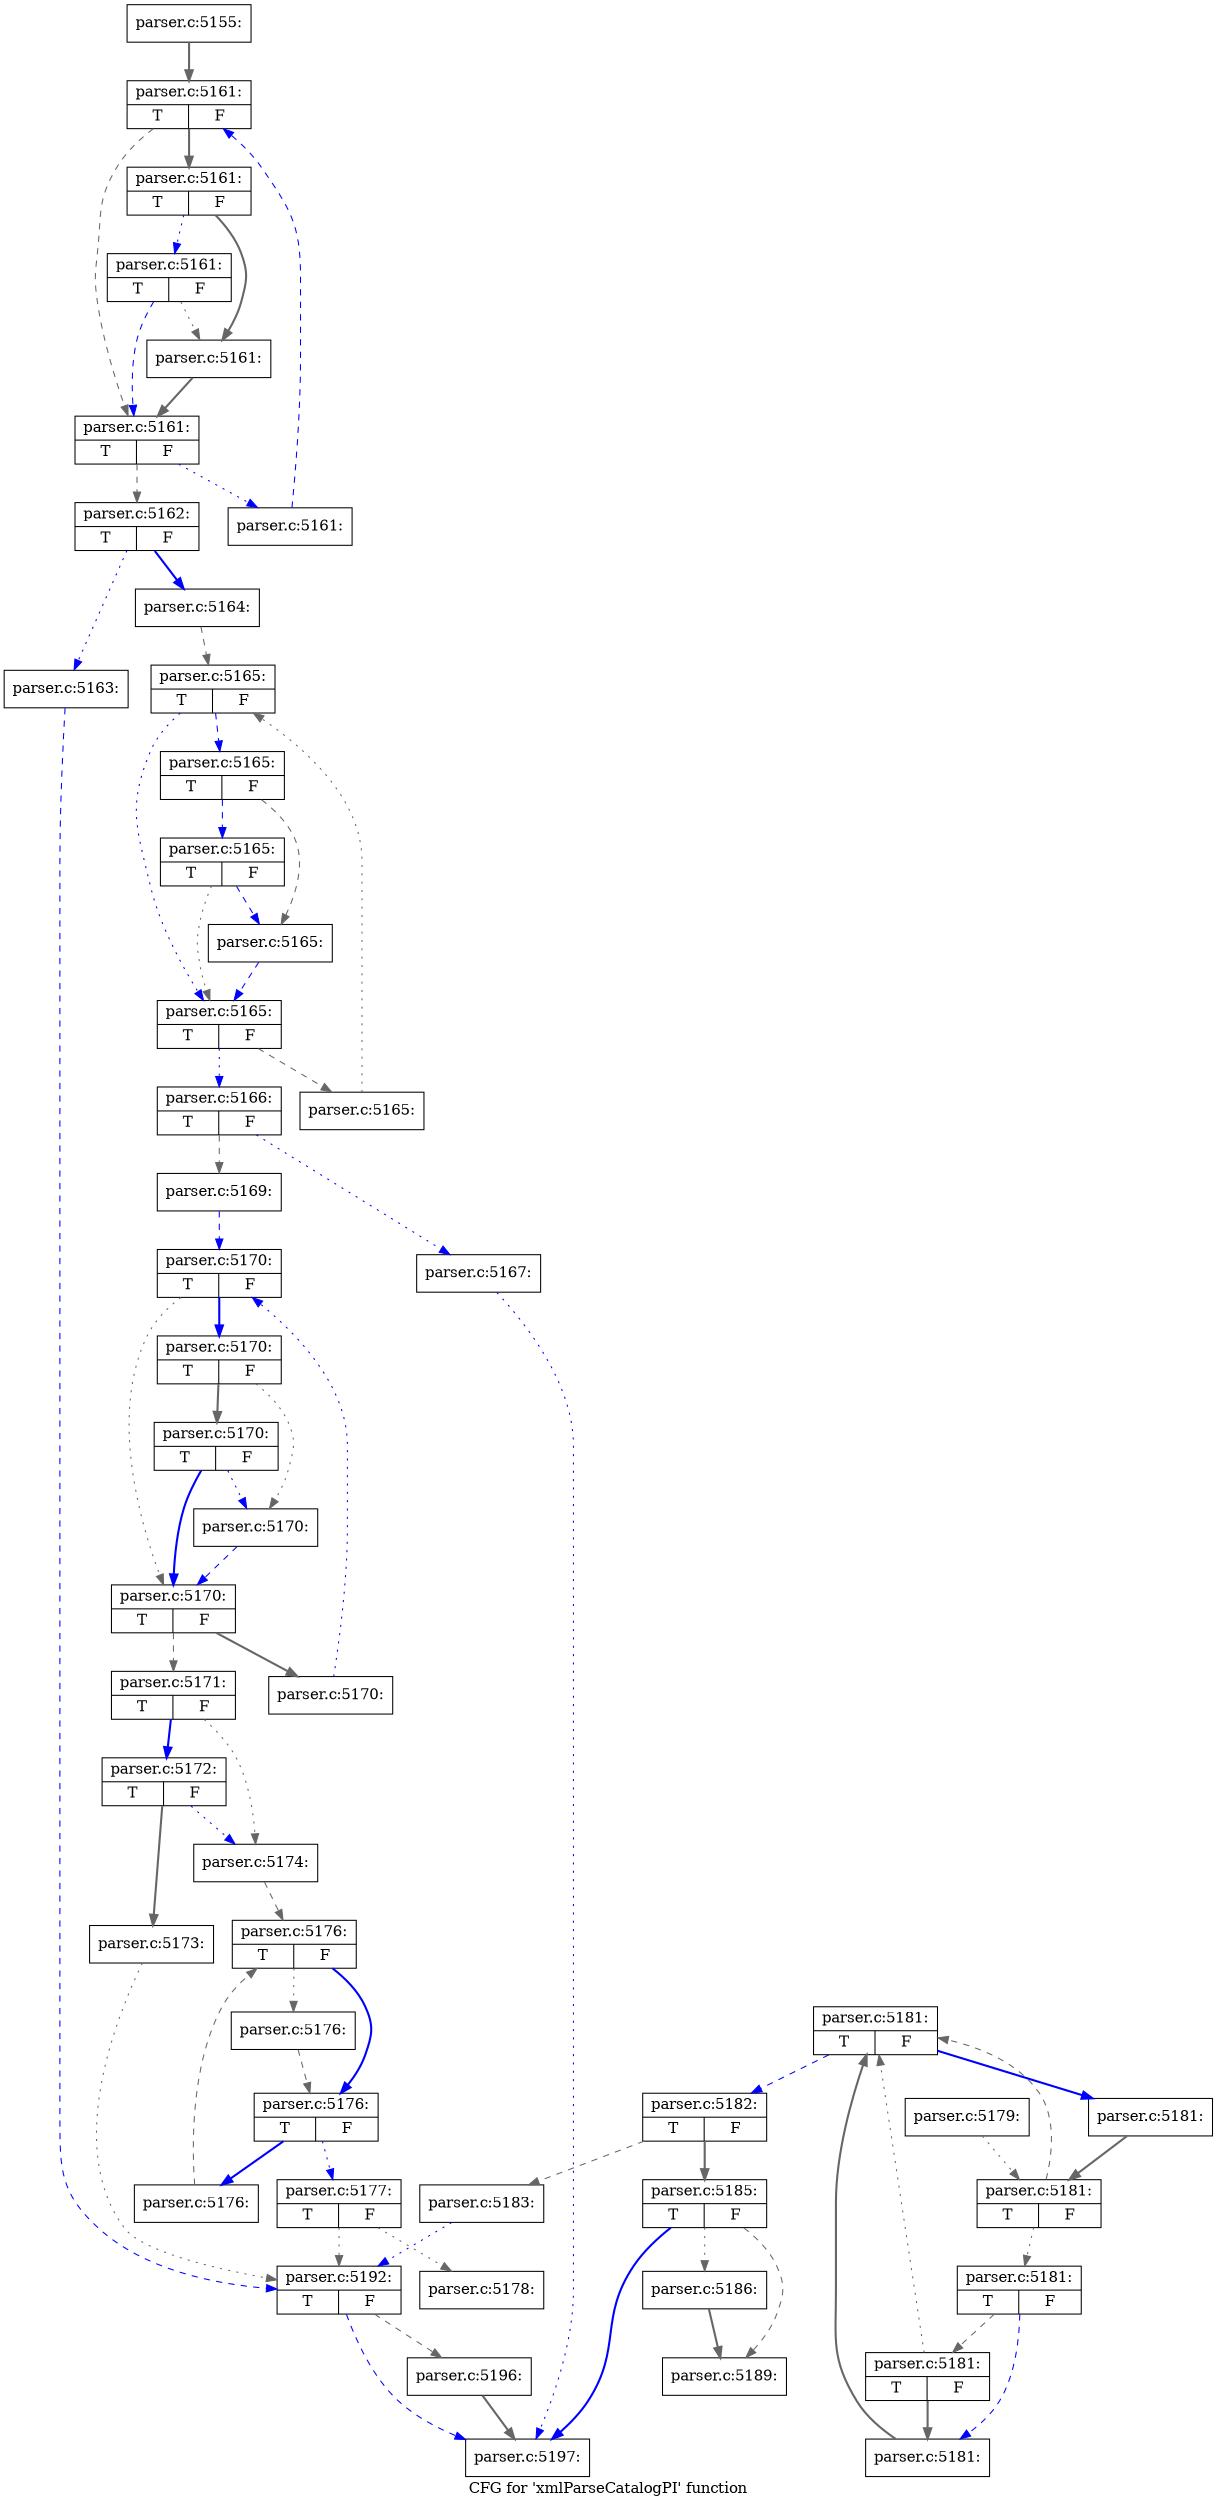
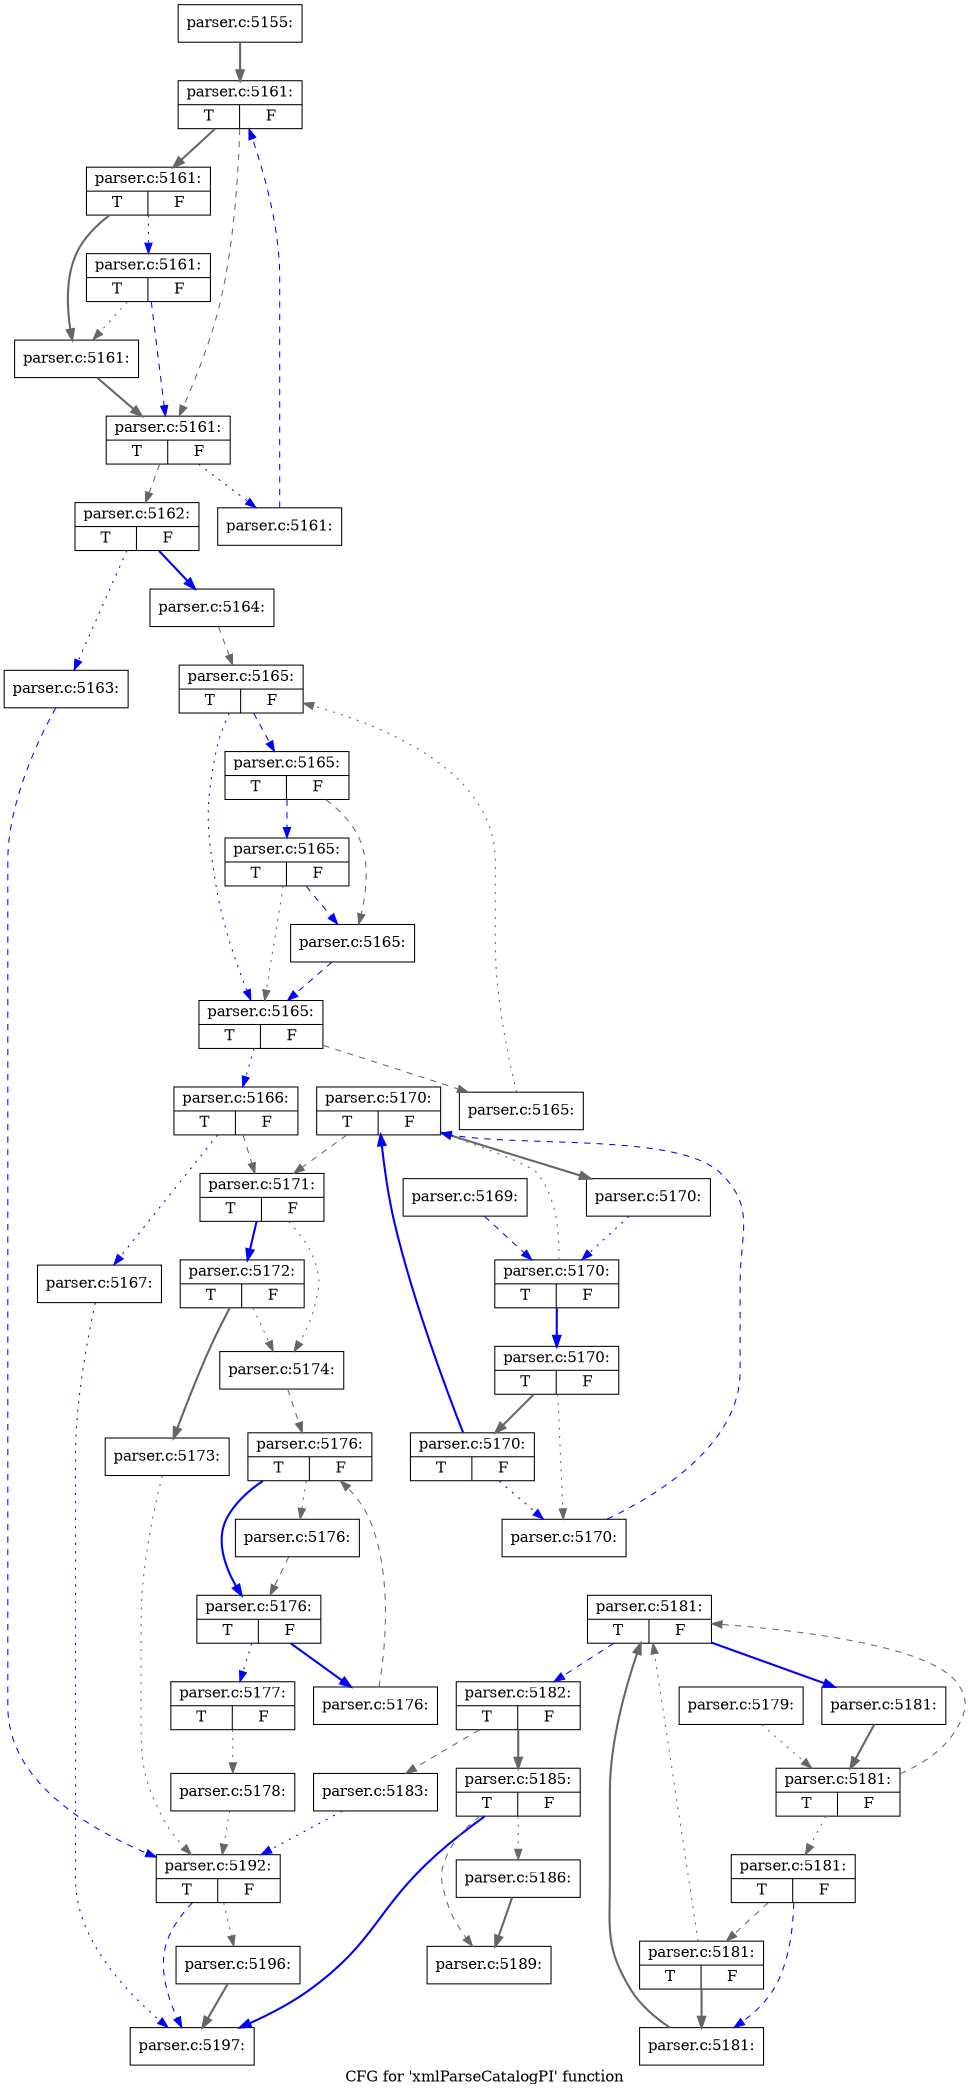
edge "parser.c:5166:" -> "parser.c:5169:": now "parser.c:5166:" -> "parser.c:5171:"
edge "parser.c:5172:" -> "parser.c:5174:": color blue -> gray40
edge "parser.c:5177:" -> "parser.c:5192:": now "parser.c:5178:" -> "parser.c:5192:"
edge "parser.c:5192:" -> "parser.c:5196:": style dashed -> dotted
